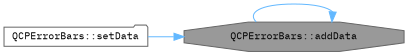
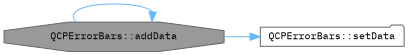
edge "QCPErrorBars::setData" -> "QCPErrorBars::addData": reversed
